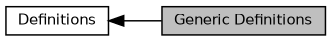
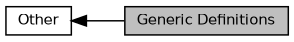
node "Definitions": label "Definitions" -> "Other"
